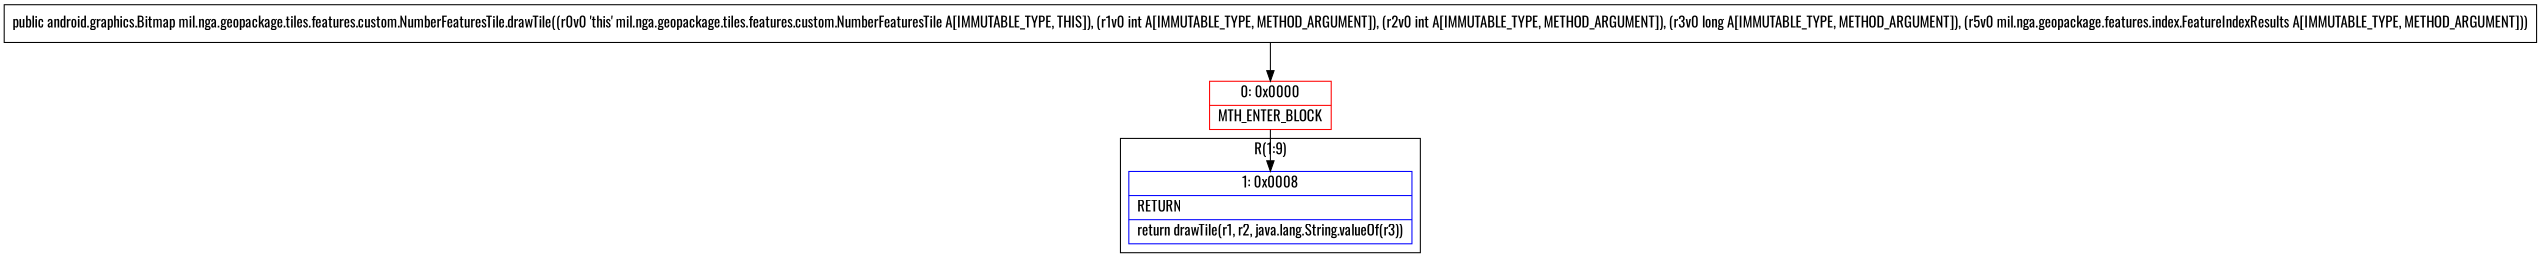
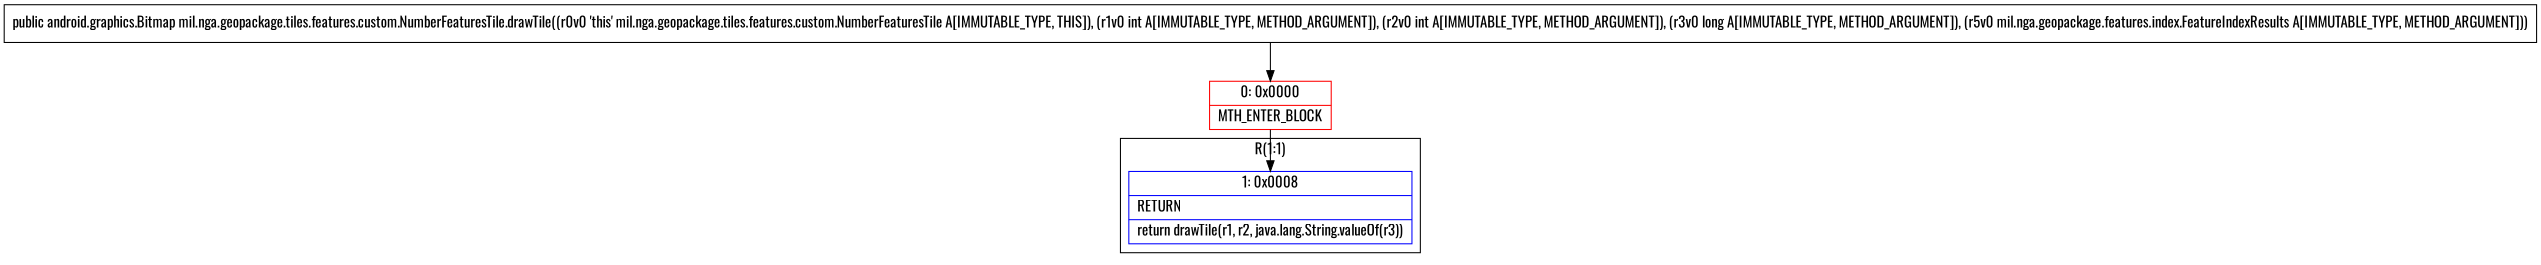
cluster "R(1:9)": label "R(1:9)" -> "R(1:1)"
